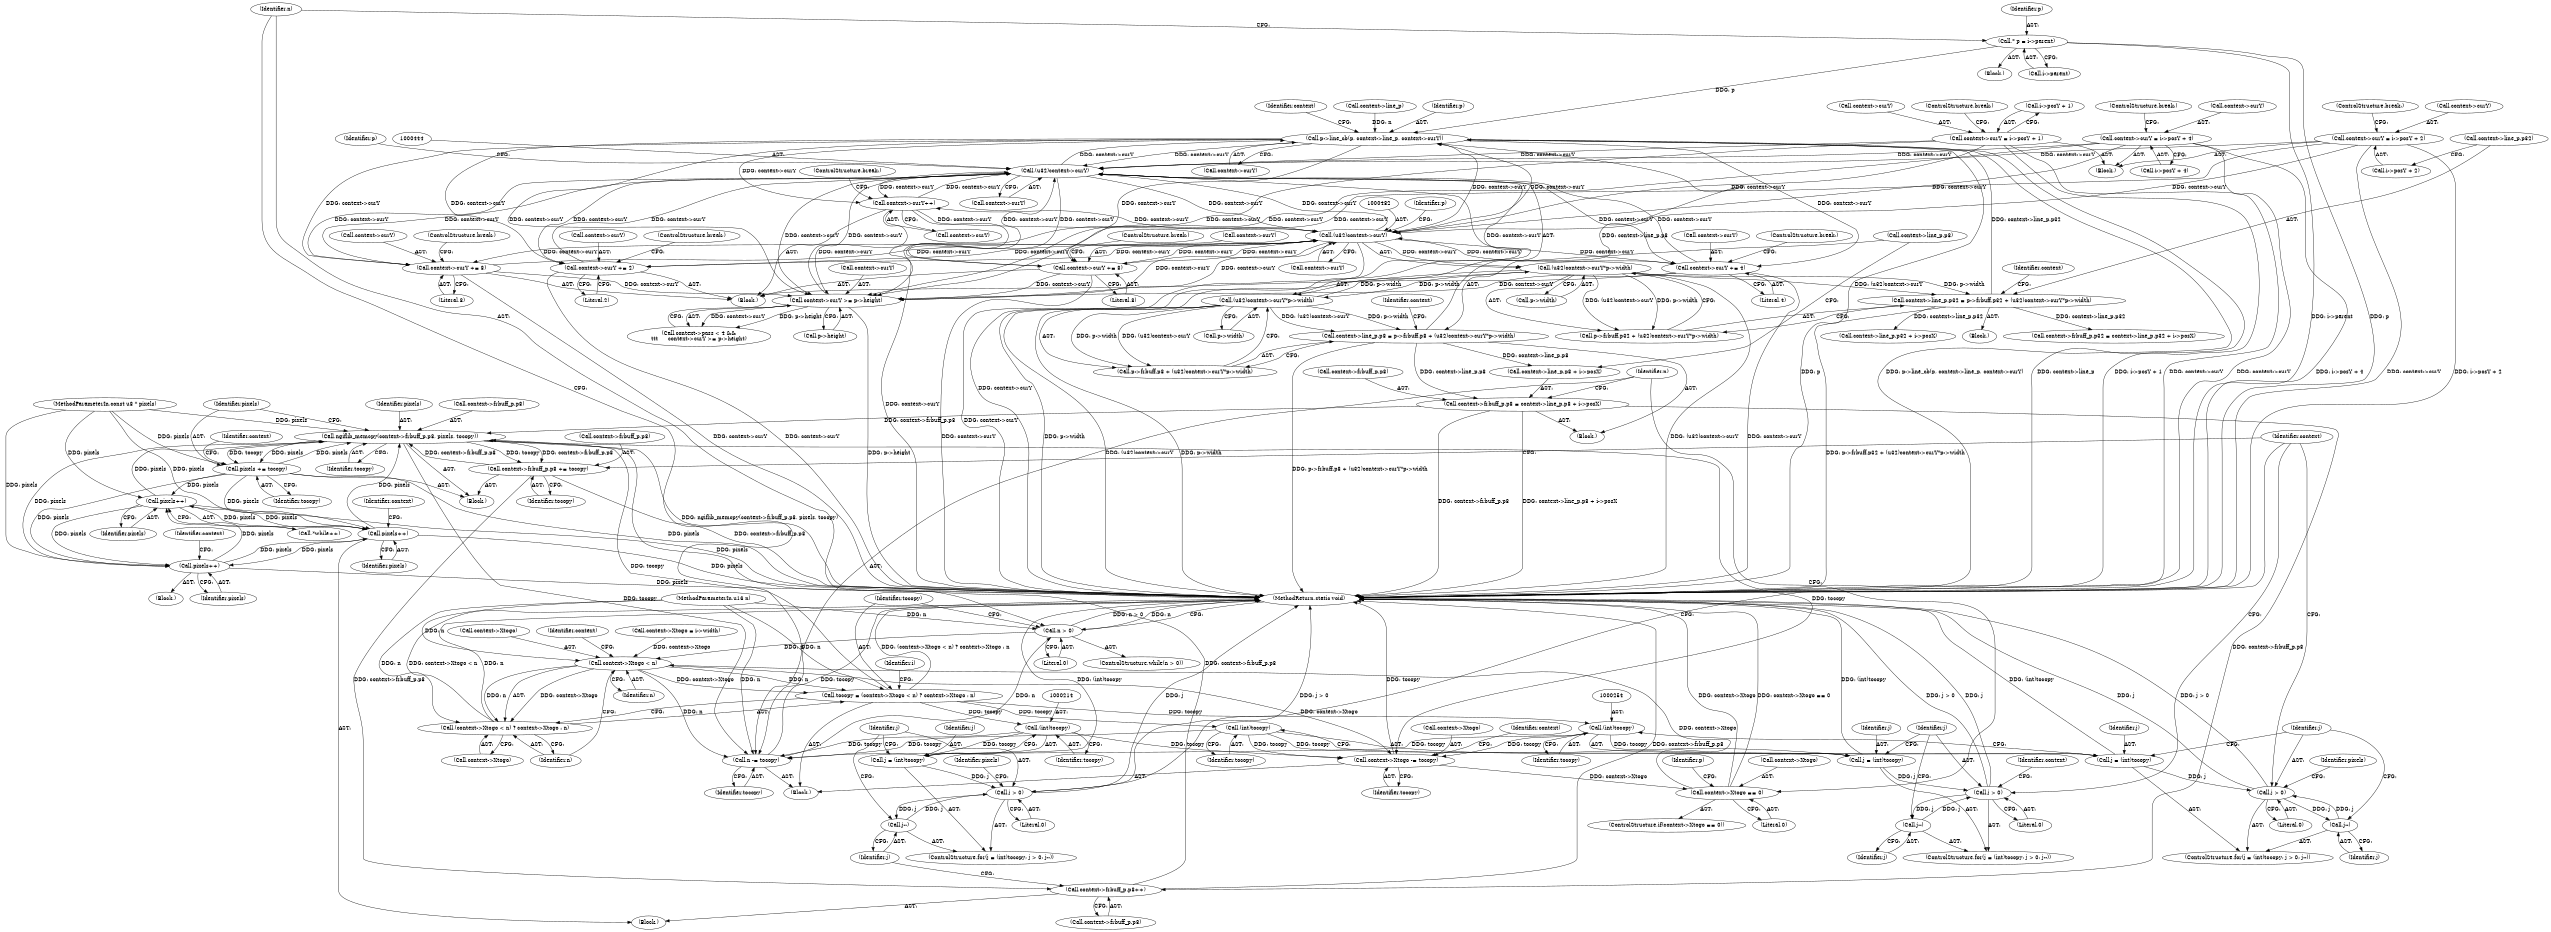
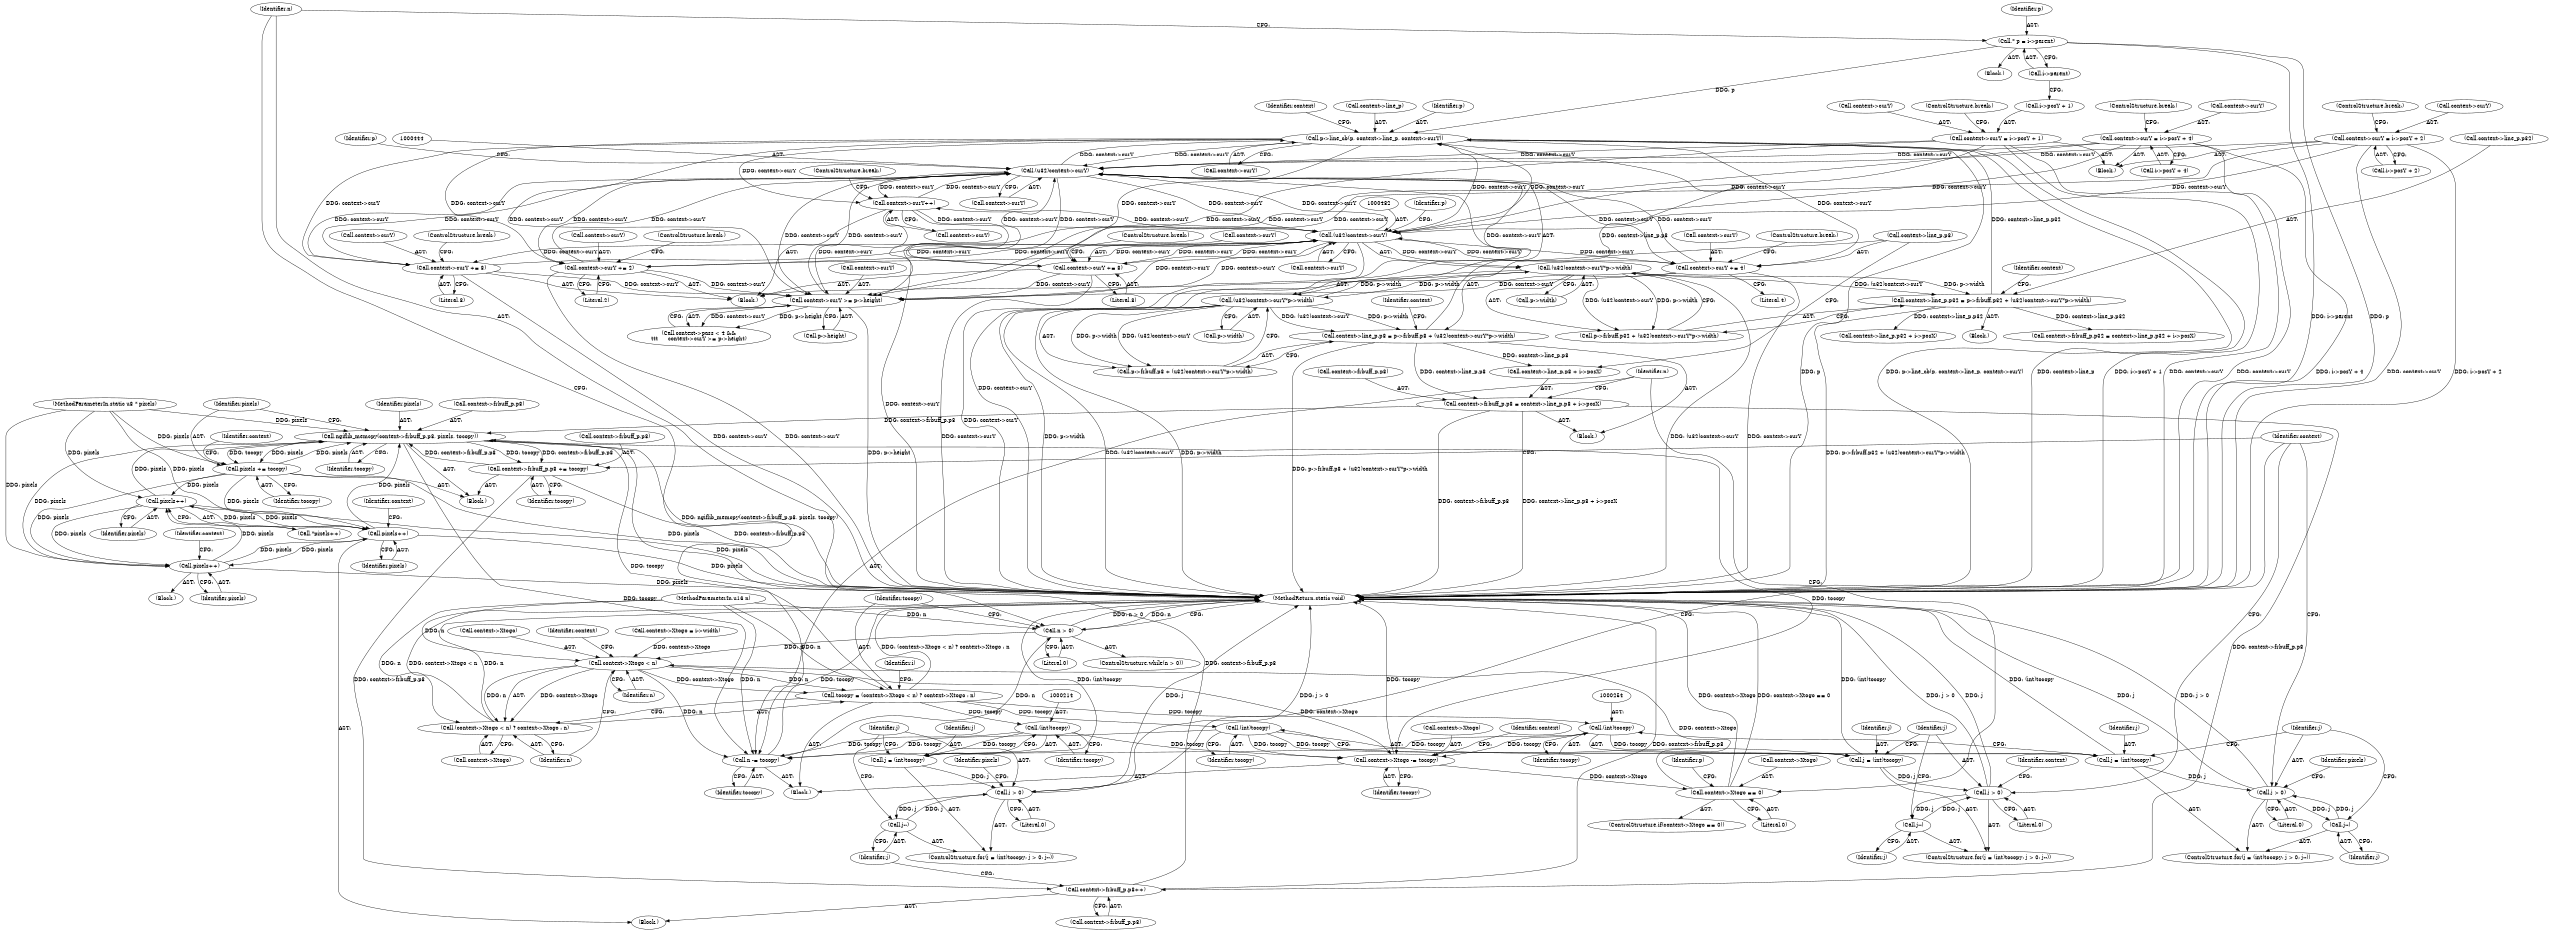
edge "(Call,context->line_p)" -> "(Call,p->line_cb(p, context->line_p, context->curY))": label "DDG: n" -> "AST: "
edge "(Call,context->curY = i->posY + 1)" -> "(Call,i->posY + 1)": now "(Call,i->parent)" -> "(Call,i->posY + 1)"
edge "(Call,context->line_p.p32)" -> "(Call,i->posY + 2)": now "(Call,context->curY = i->posY + 2)" -> "(Call,i->posY + 2)"
edge "(Literal,4)" -> "(Call,context->curY += 4)": now "(Call,context->line_p.p8)" -> "(Call,context->curY += 4)"
edge "(Call,context->curY += 2)" -> "(Call,context->curY >= p->height)": added, label "DDG: context->curY"
node "(MethodParameterIn,const u8 * pixels)": label "(MethodParameterIn,const u8 * pixels)" -> "(MethodParameterIn,static u8 * pixels)"
node "(Call,*while++)": label "(Call,*while++)" -> "(Call,*pixels++)"
